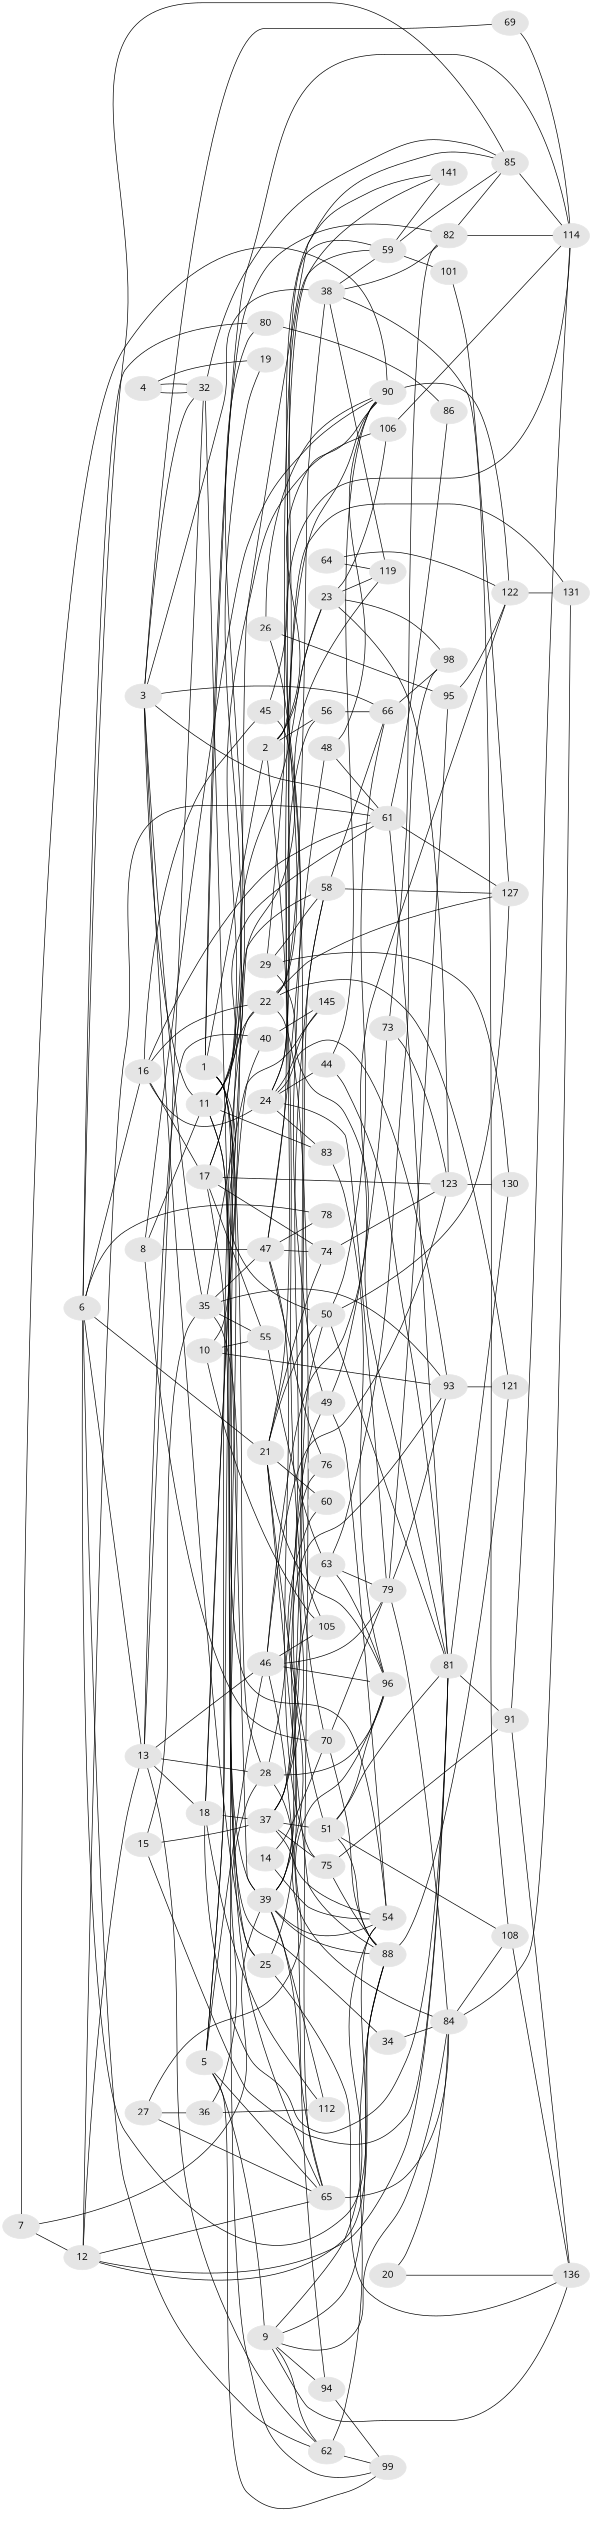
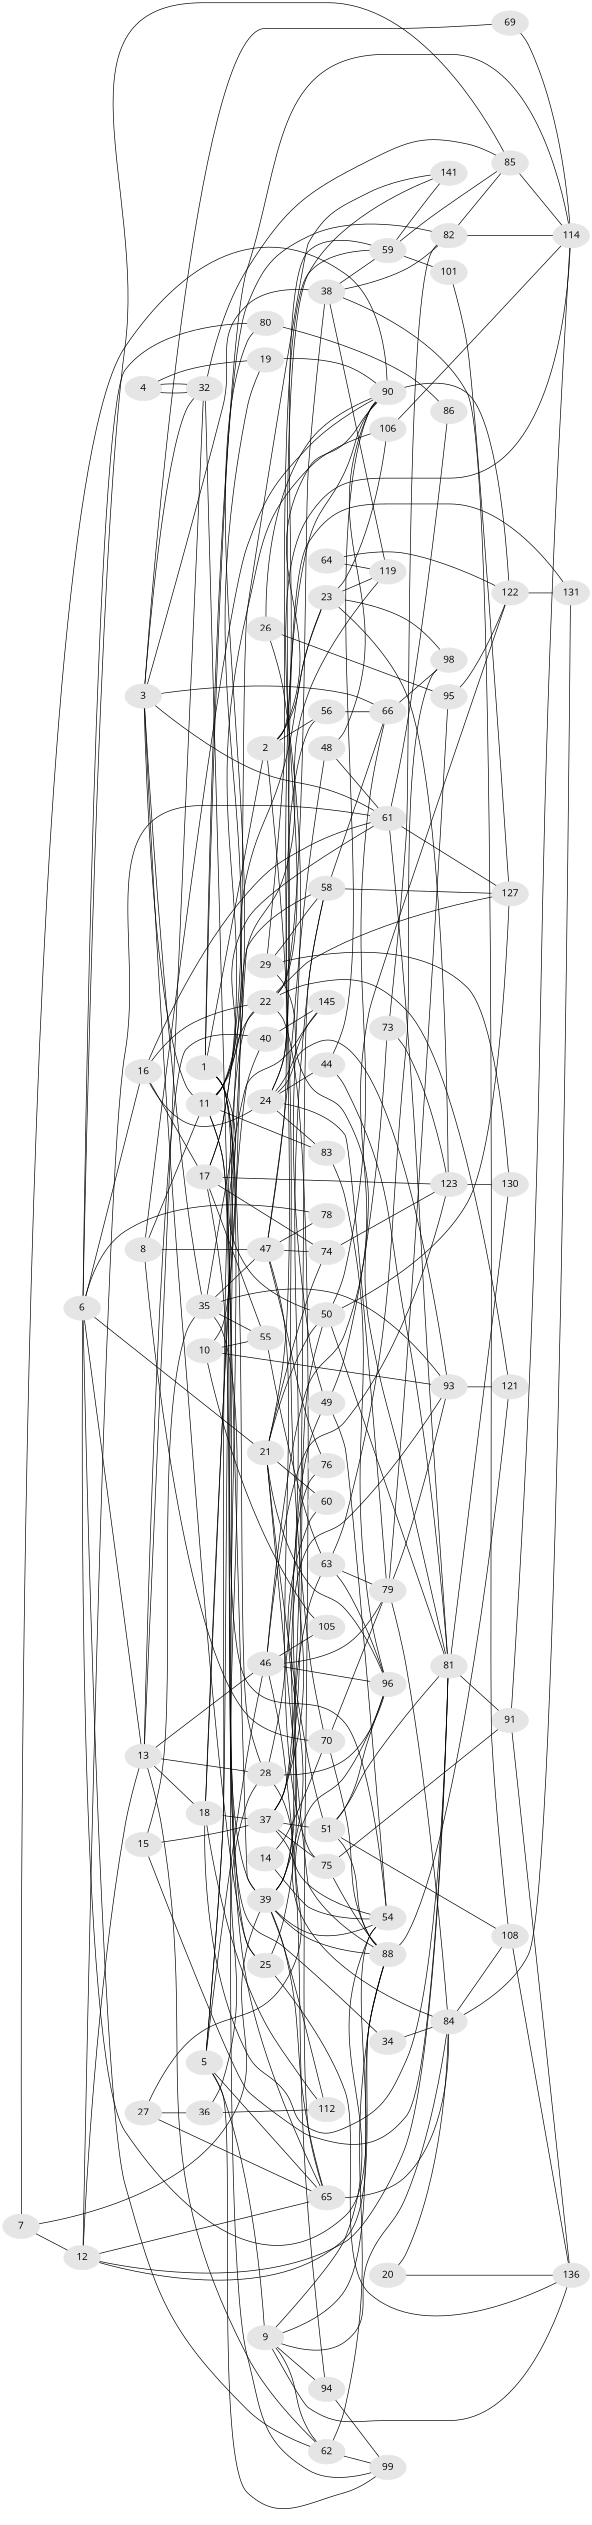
edge "19" -- "90": added
node "45": removed
